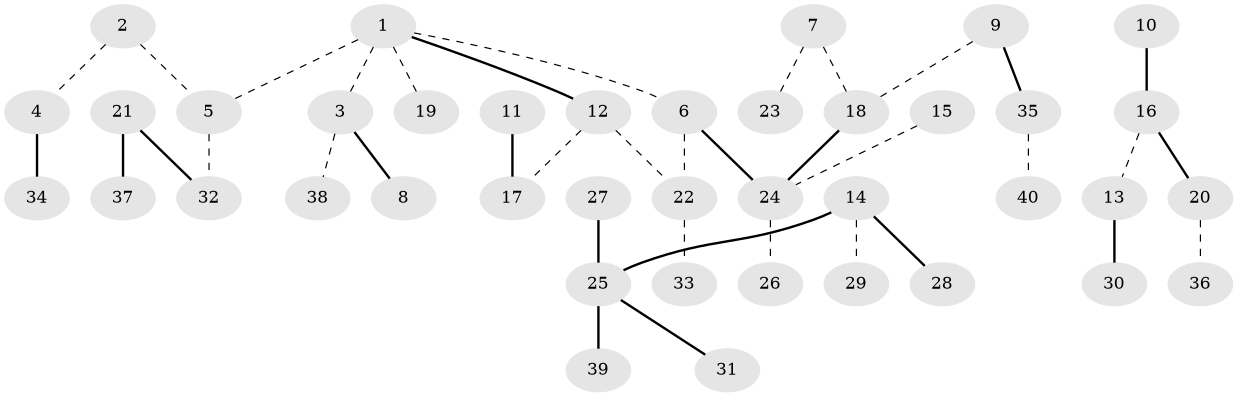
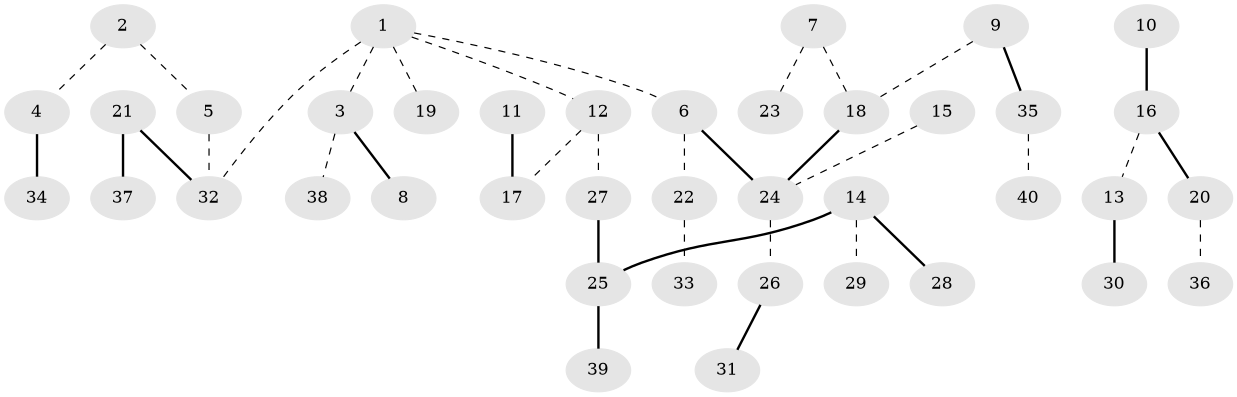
edge "1" -- "12": style bold -> dashed
edge "1" -- "5": now "1" -- "32"
edge "12" -- "22": now "12" -- "27"
edge "25" -- "31": now "26" -- "31"
